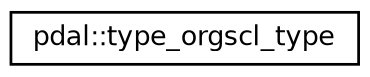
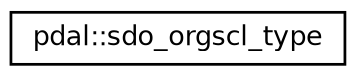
node "pdal::type_orgscl_type": label "pdal::type_orgscl_type" -> "pdal::sdo_orgscl_type"
